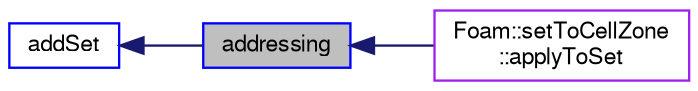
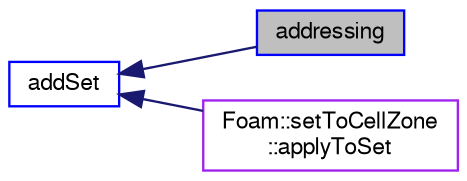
edge "Foam::setToCellZone ::applyToSet" -> "addressing": now "Foam::setToCellZone ::applyToSet" -> "addSet"
